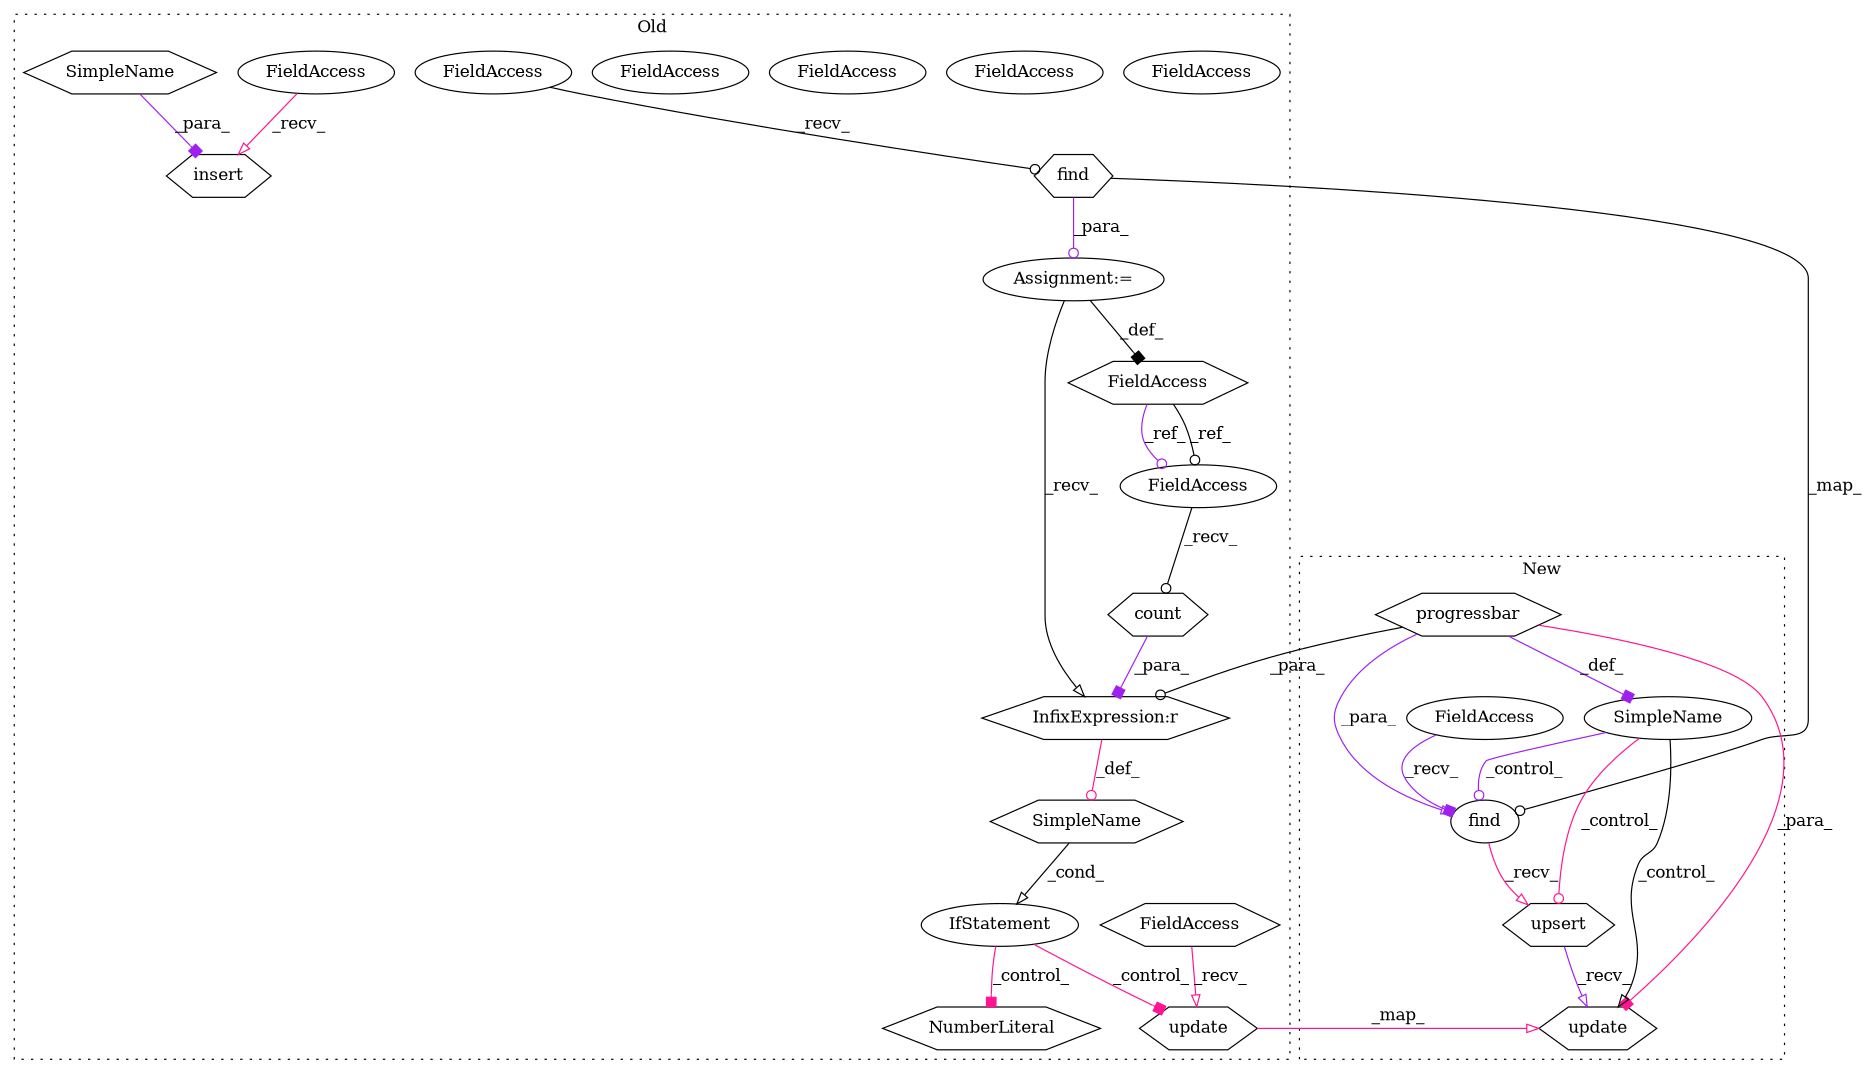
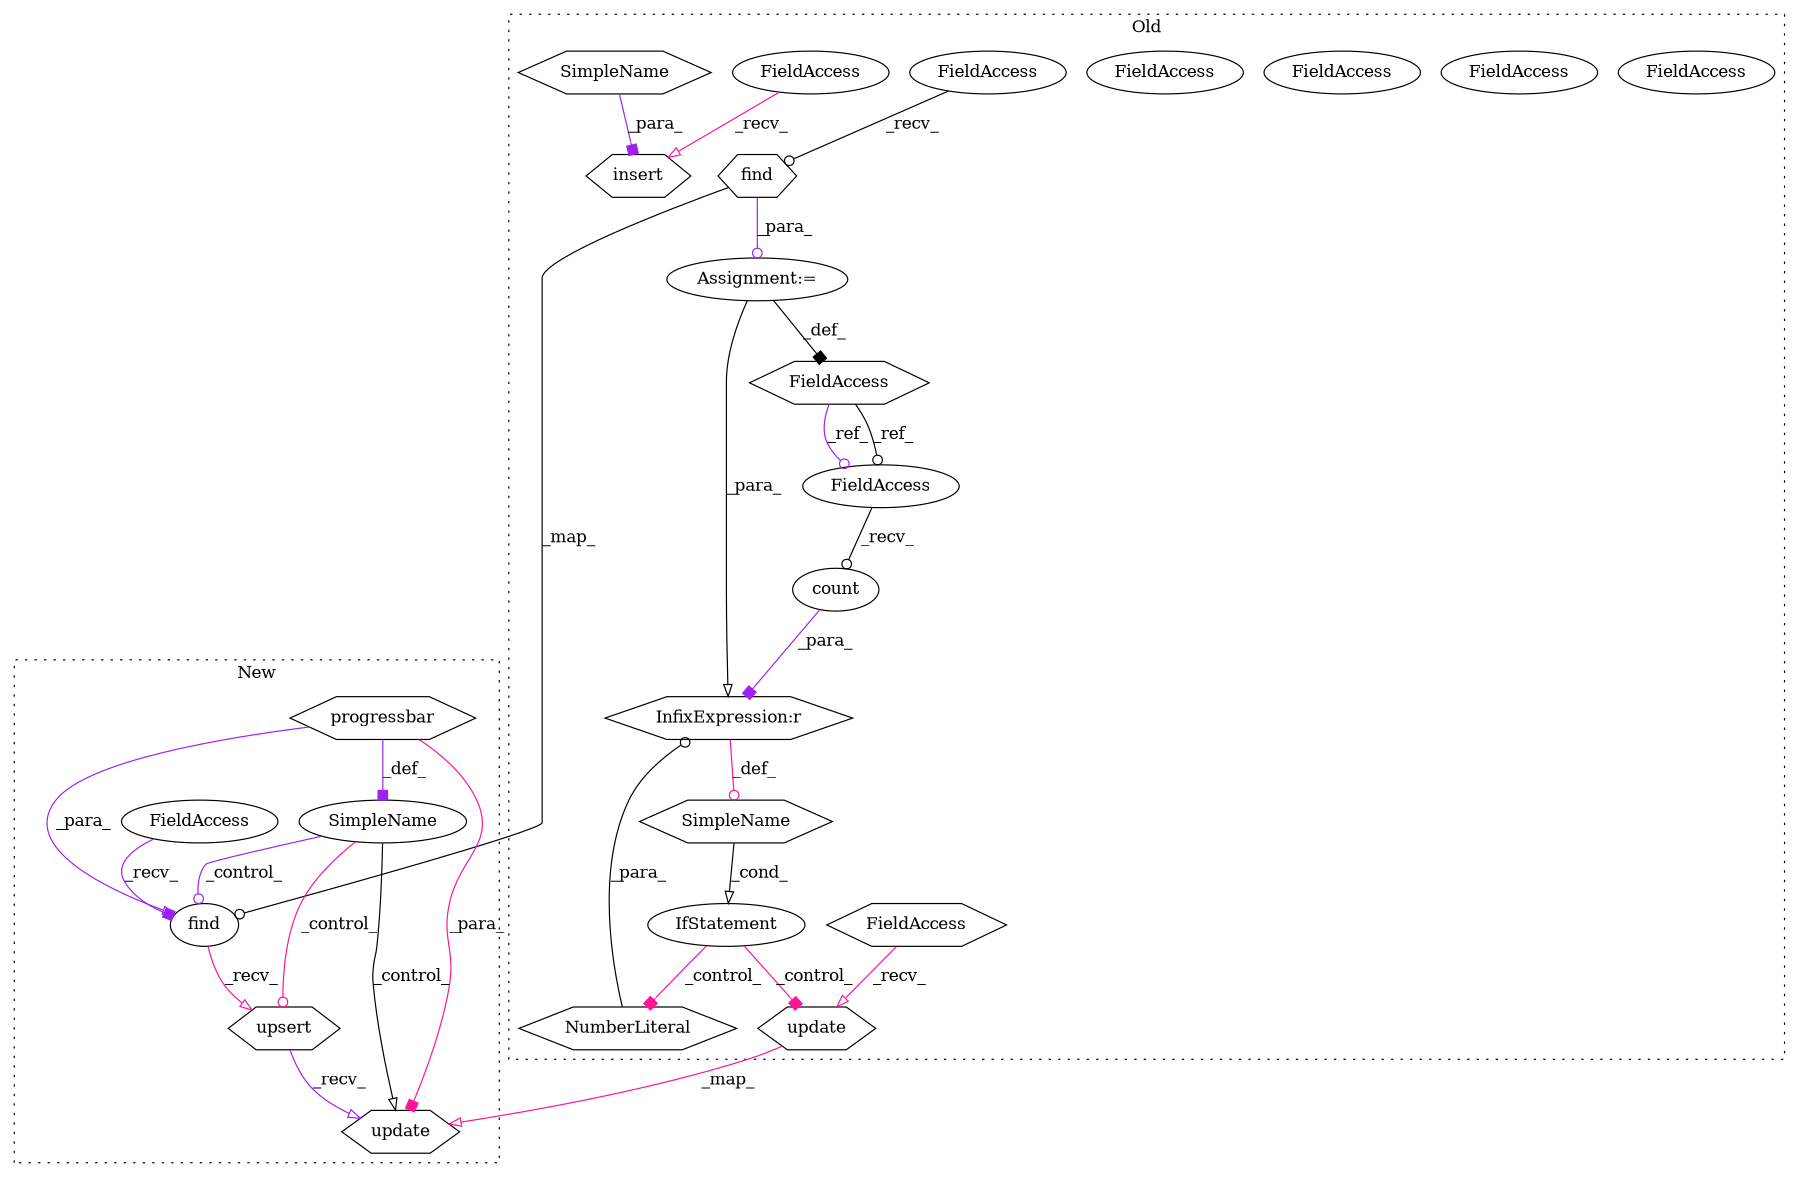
edge "Assignment:=" -> "InfixExpression:r": label "_recv_" -> "_para_"
node "count": shape hexagon -> ellipse
edge "progressbar" -> "InfixExpression:r": now "NumberLiteral" -> "InfixExpression:r"
